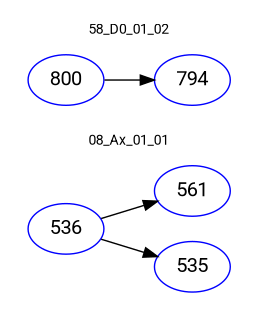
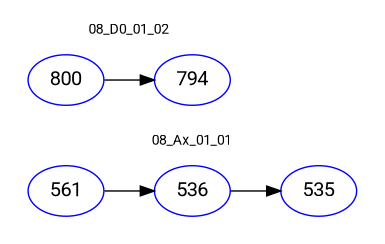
cluster "58_D0_01_02": label "58_D0_01_02" -> "08_D0_01_02"
edge "536" -> "561": reversed
